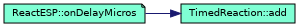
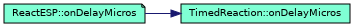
node "TimedReaction::add": label "TimedReaction::add" -> "TimedReaction::onDelayMicros"
